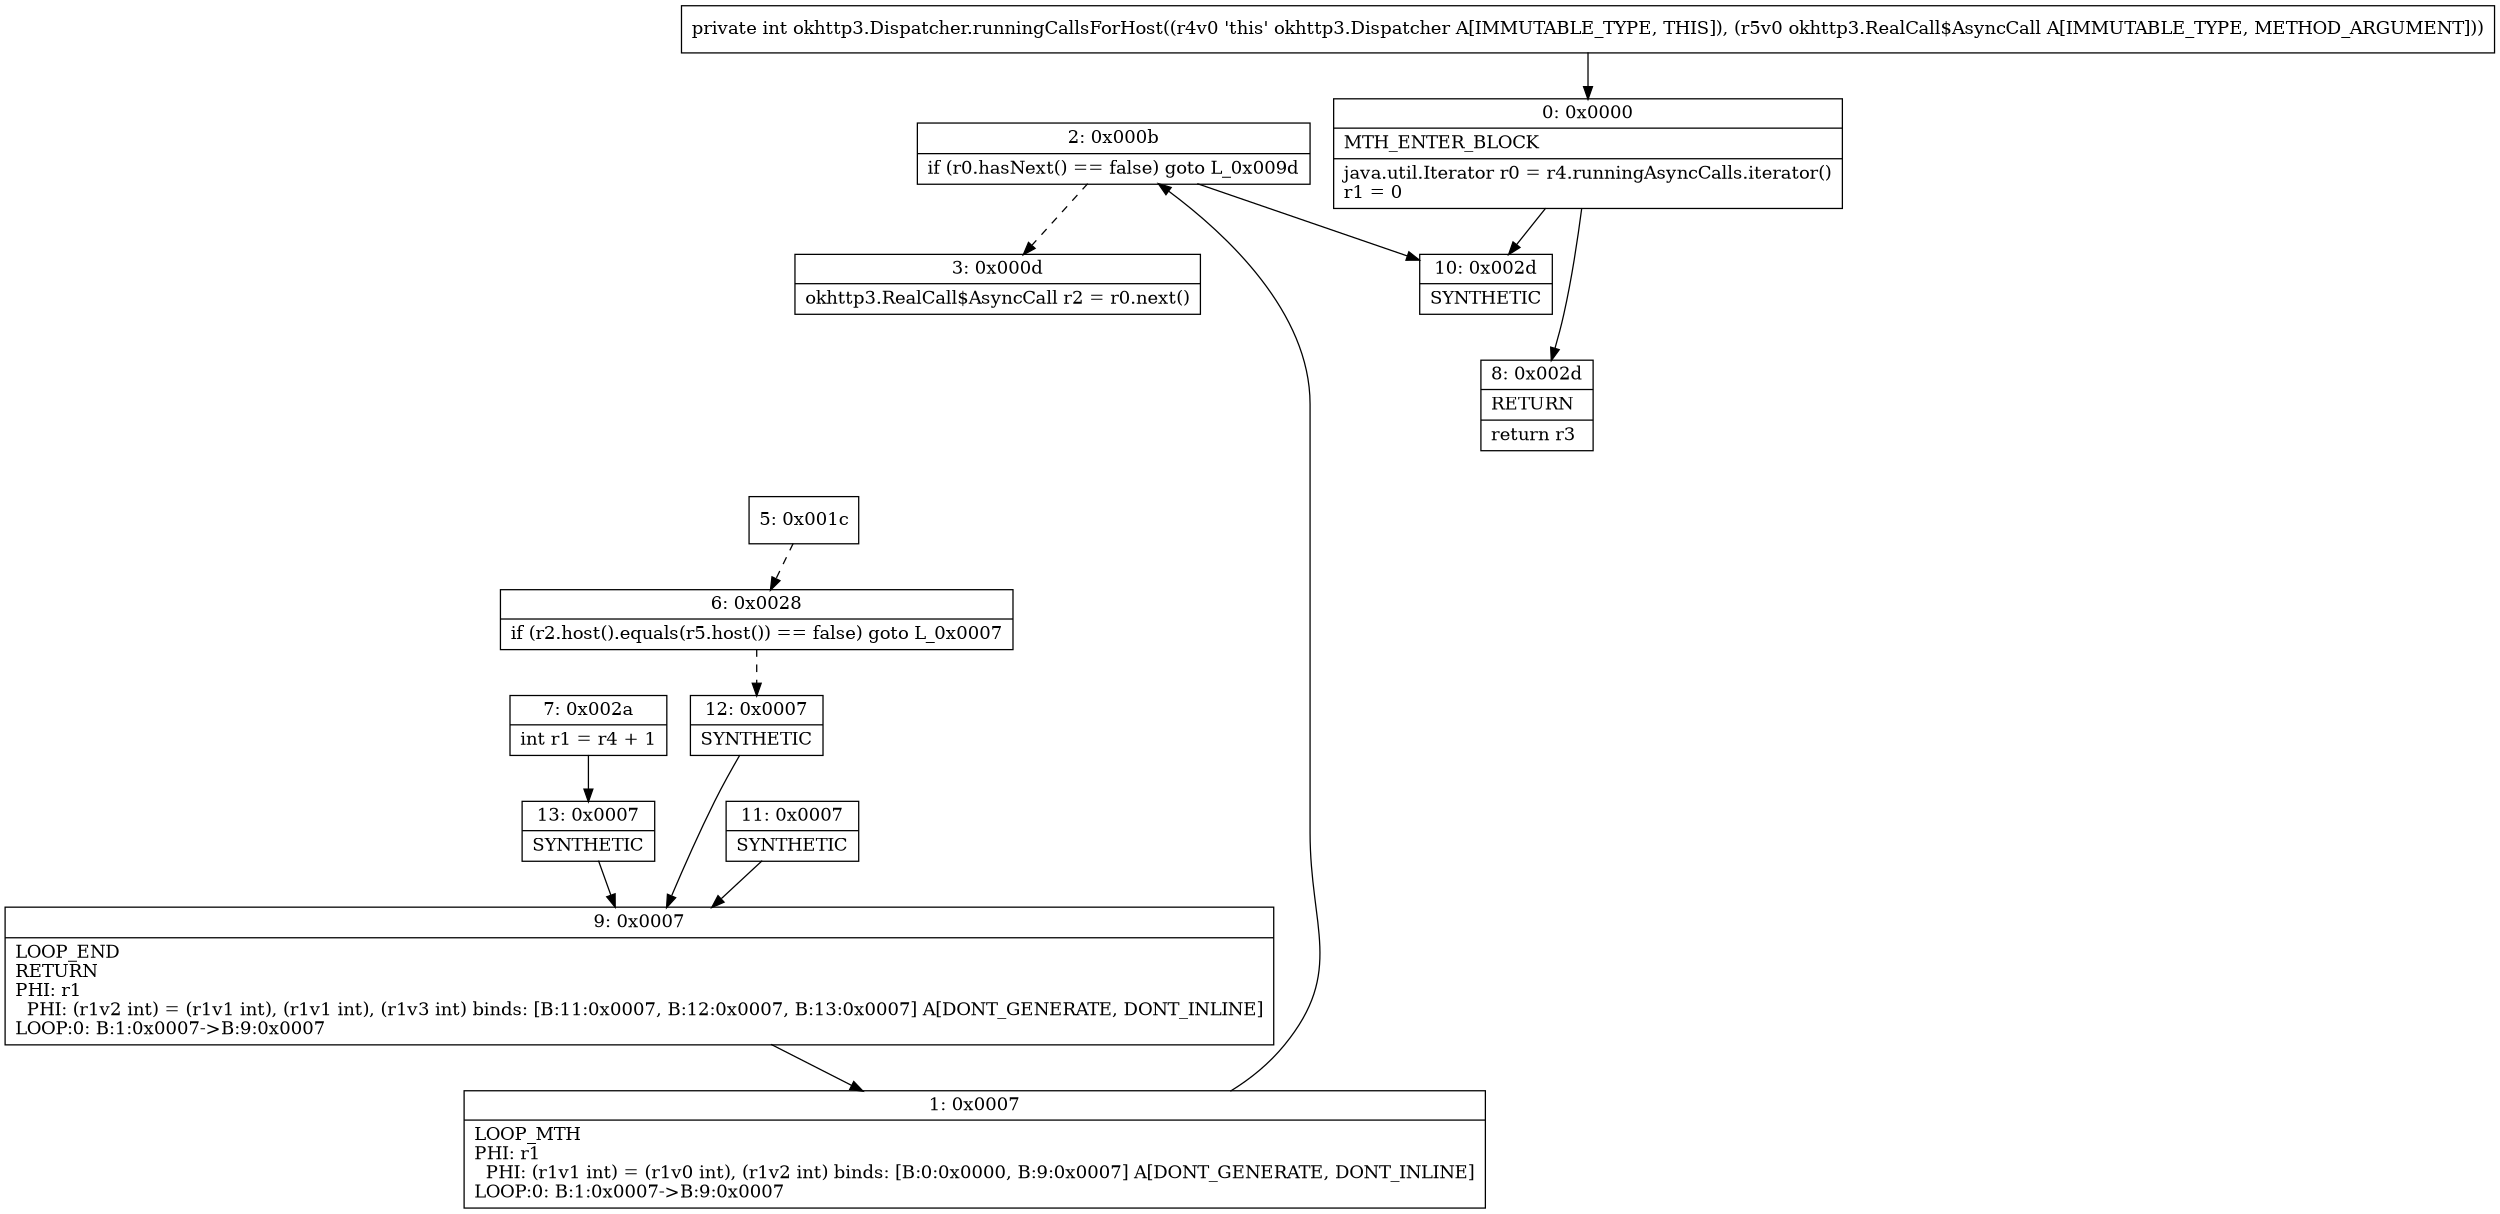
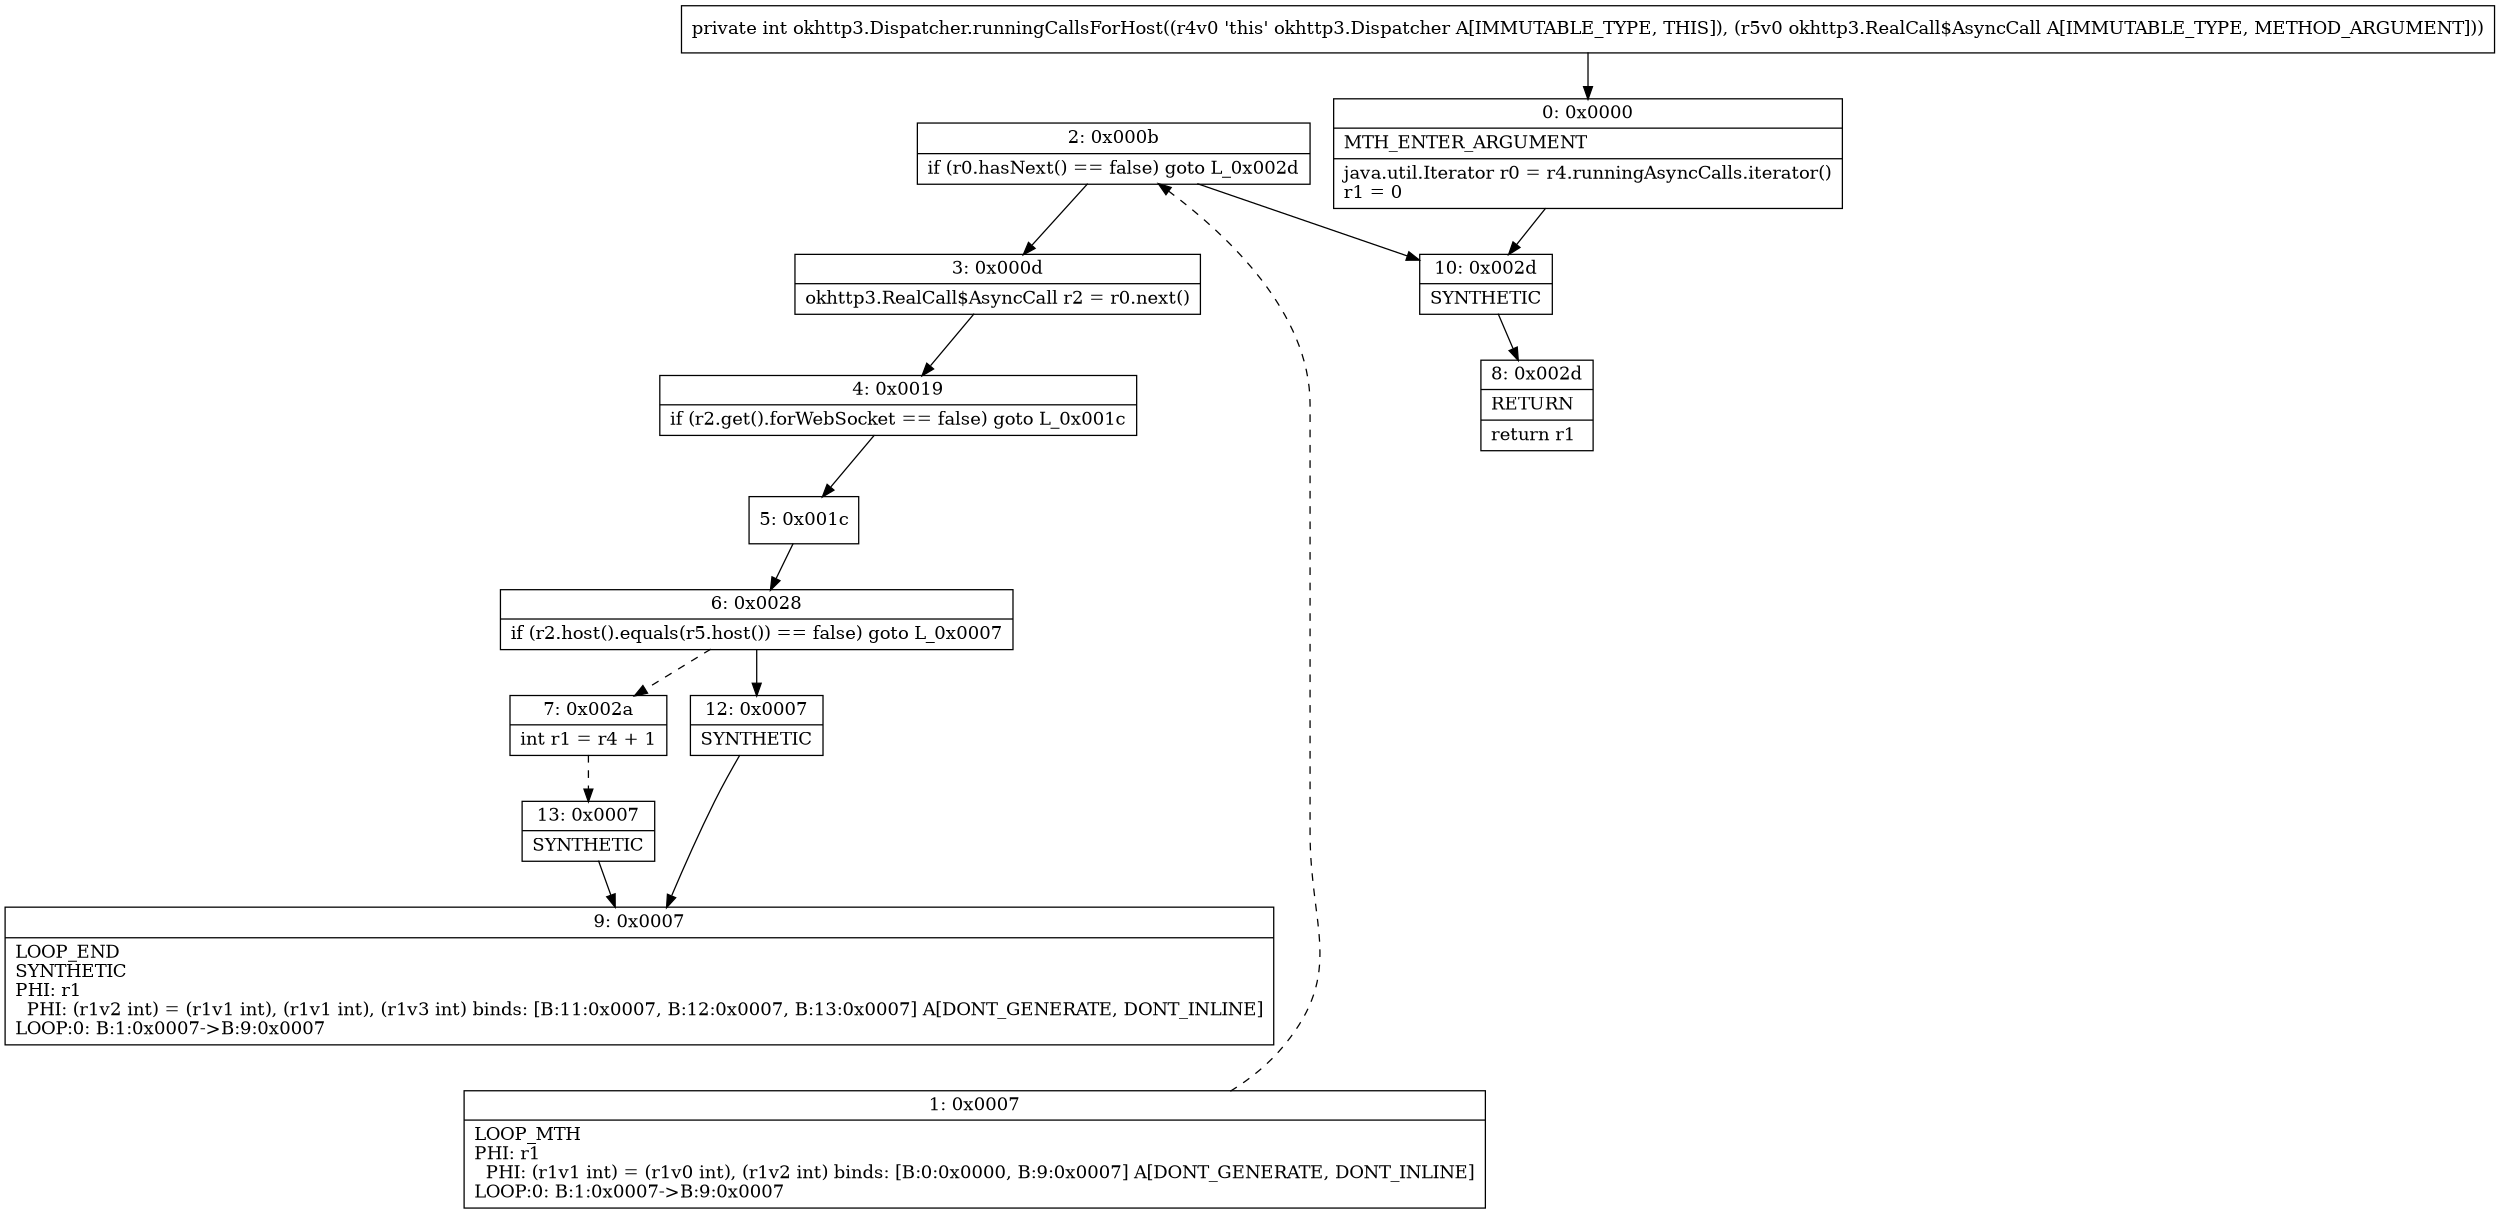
node "0: 0x0000": text "MTH_ENTER_BLOCK" -> "MTH_ENTER_ARGUMENT"
node "2: 0x000b": text "if (r0.hasNext() == false) goto L_0x009d" -> "if (r0.hasNext() == false) goto L_0x002d"
edge "2: 0x000b" -> "3: 0x000d": style dashed -> solid
edge "0: 0x0000" -> "8: 0x002d": now "10: 0x002d" -> "8: 0x002d"
node "4: 0x0019": added
node "8: 0x002d": text "return r3" -> "return r1"
edge "5: 0x001c" -> "6: 0x0028": style dashed -> solid
edge "1: 0x0007" -> "2: 0x000b": style solid -> dashed
edge "6: 0x0028" -> "12: 0x0007": style dashed -> solid
edge "6: 0x0028" -> "7: 0x002a": added
edge "7: 0x002a" -> "13: 0x0007": style solid -> dashed
node "11: 0x0007": removed
node "9: 0x0007": text "RETURN" -> "SYNTHETIC"
edge "9: 0x0007" -> "1: 0x0007": removed
